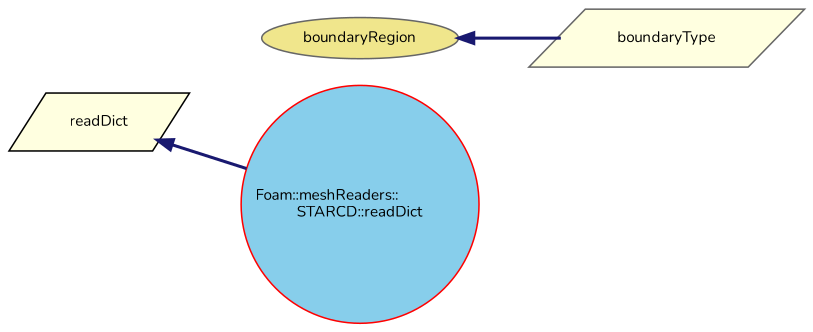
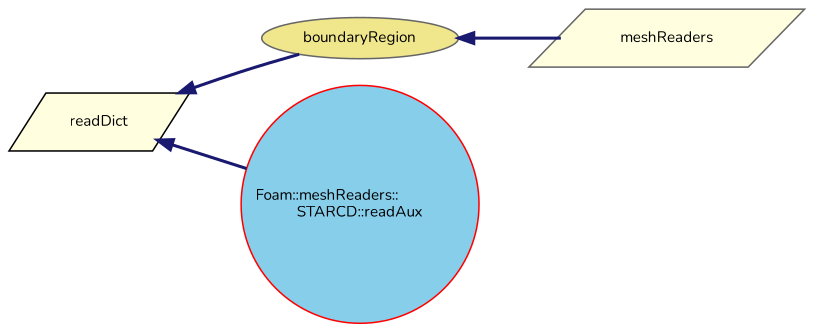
node "boundaryType": label "boundaryType" -> "meshReaders"
edge "boundaryRegion" -> "readDict": added
node "Foam::meshReaders:: STARCD::readDict": label "Foam::meshReaders:: STARCD::readDict" -> "Foam::meshReaders:: STARCD::readAux"
